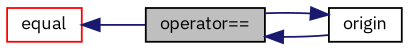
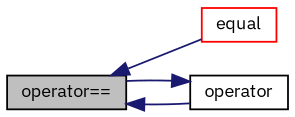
edge "operator==" -> "equal": reversed
node "origin": label "origin" -> "operator"
